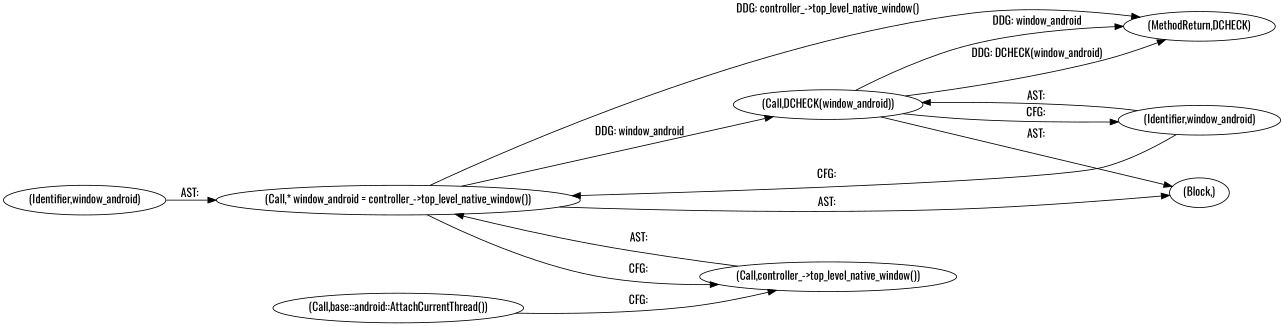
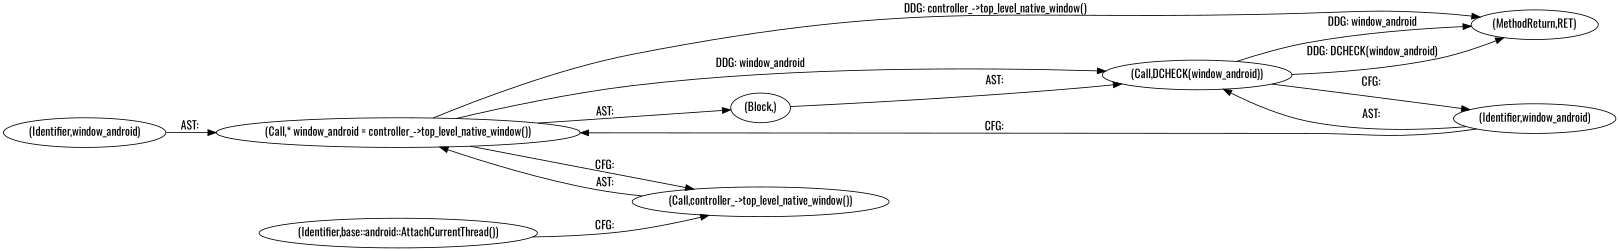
node "(MethodReturn,DCHECK)": label "(MethodReturn,DCHECK)" -> "(MethodReturn,RET)"
edge "(Call,DCHECK(window_android))" -> "(Block,)": reversed
node "(Call,base::android::AttachCurrentThread())": label "(Call,base::android::AttachCurrentThread())" -> "(Identifier,base::android::AttachCurrentThread())"
